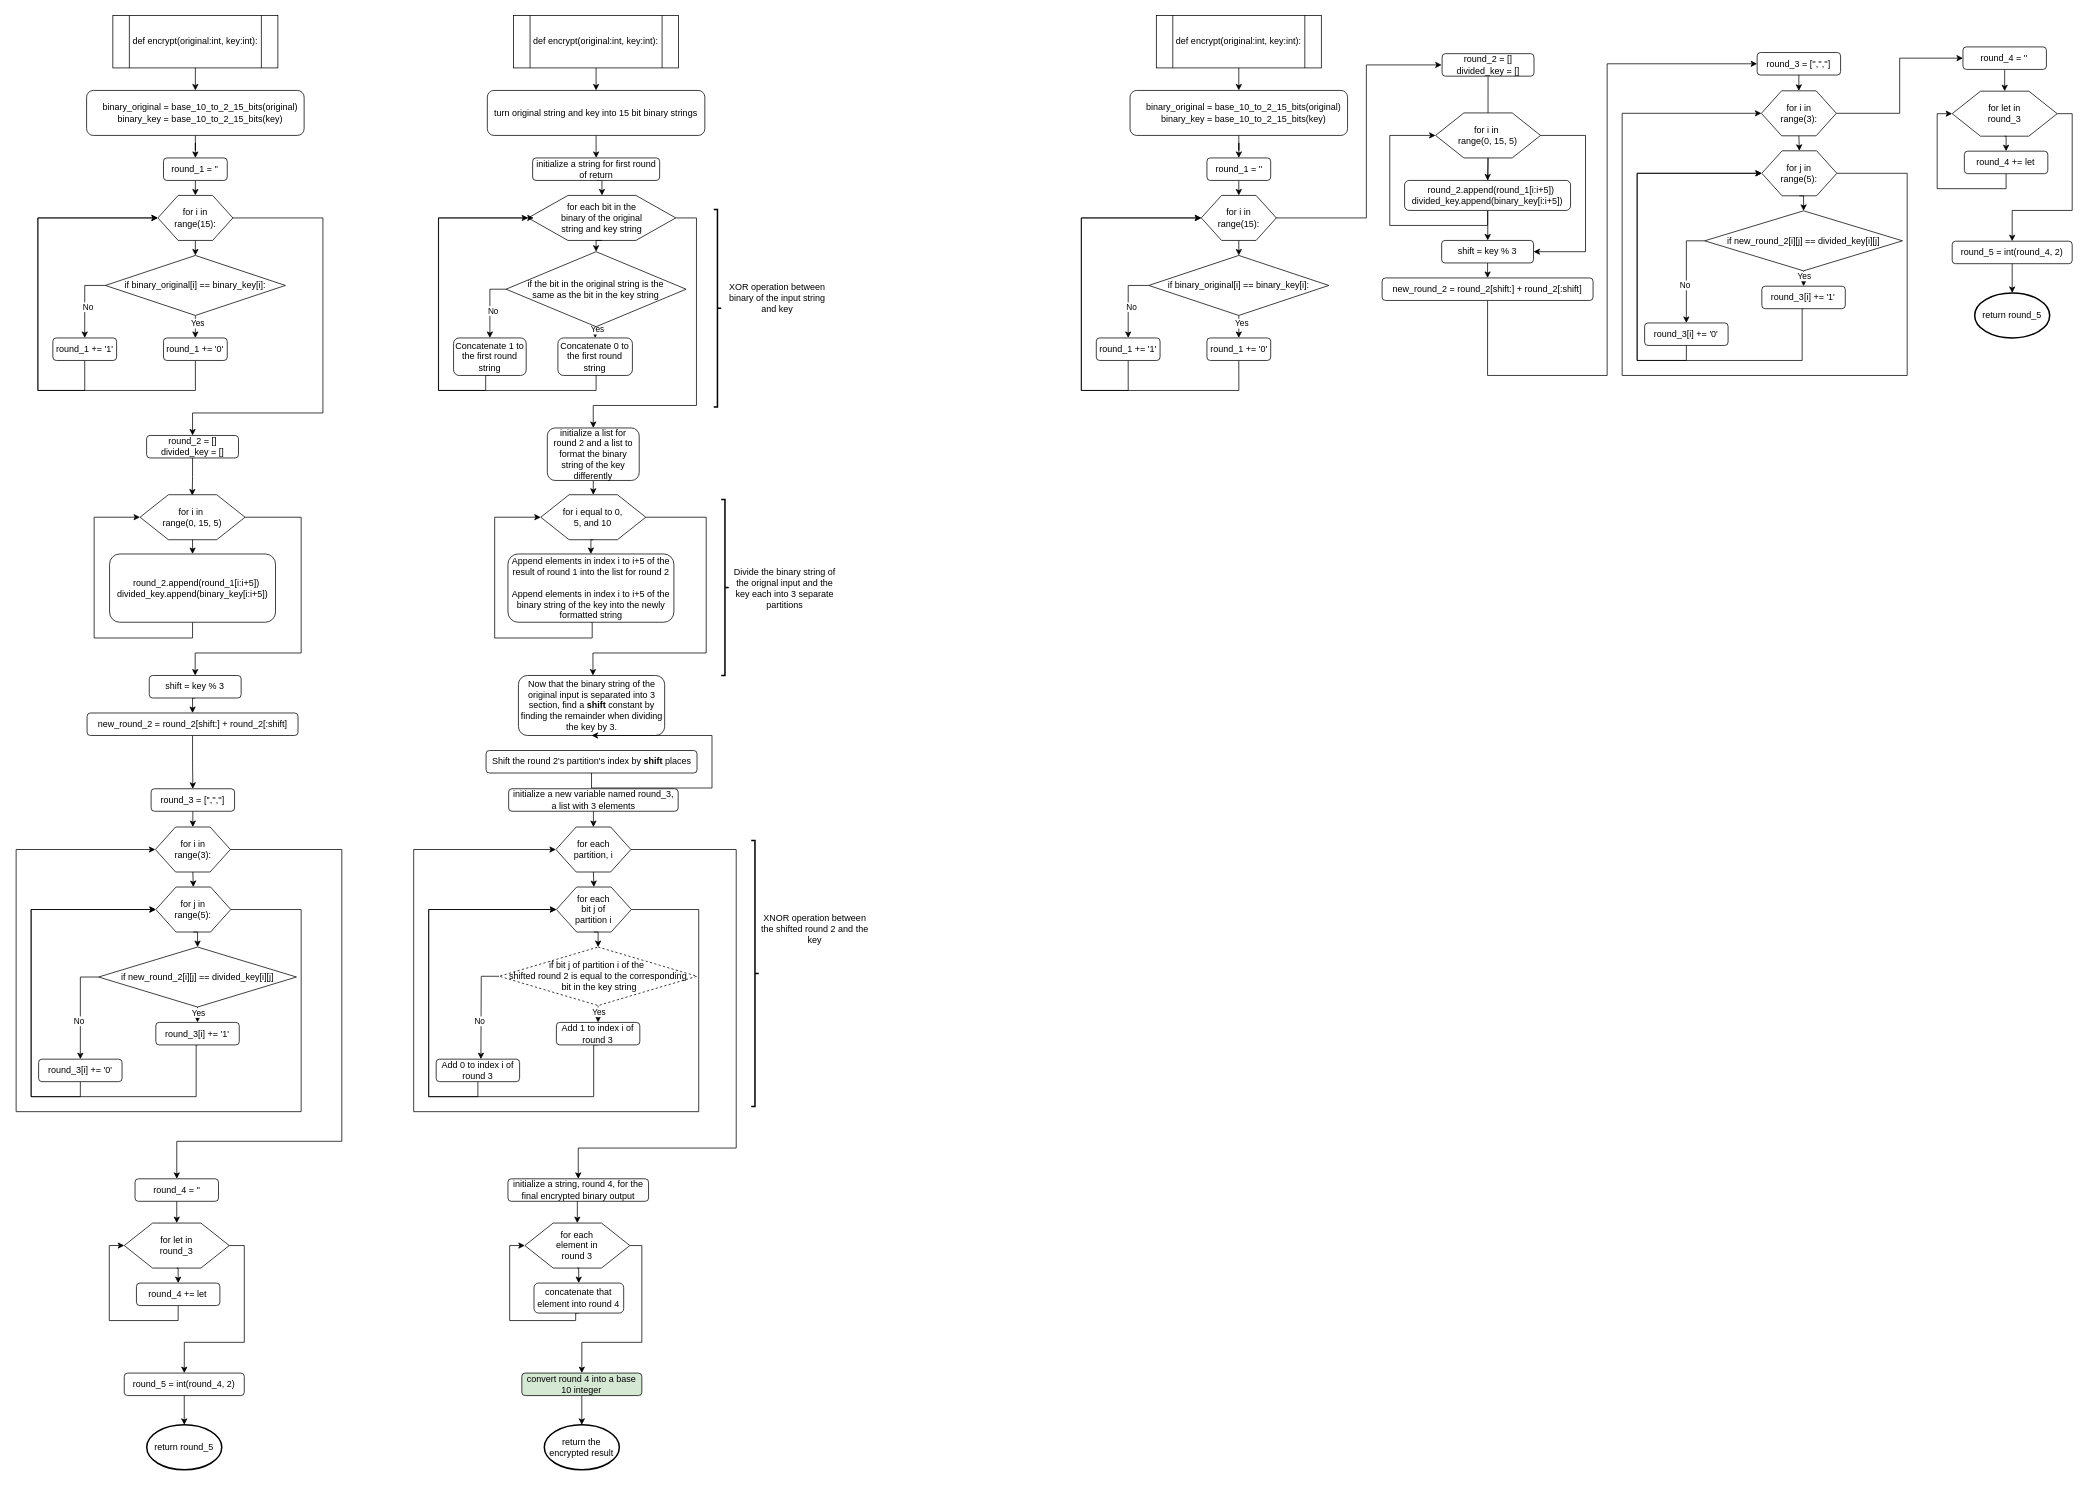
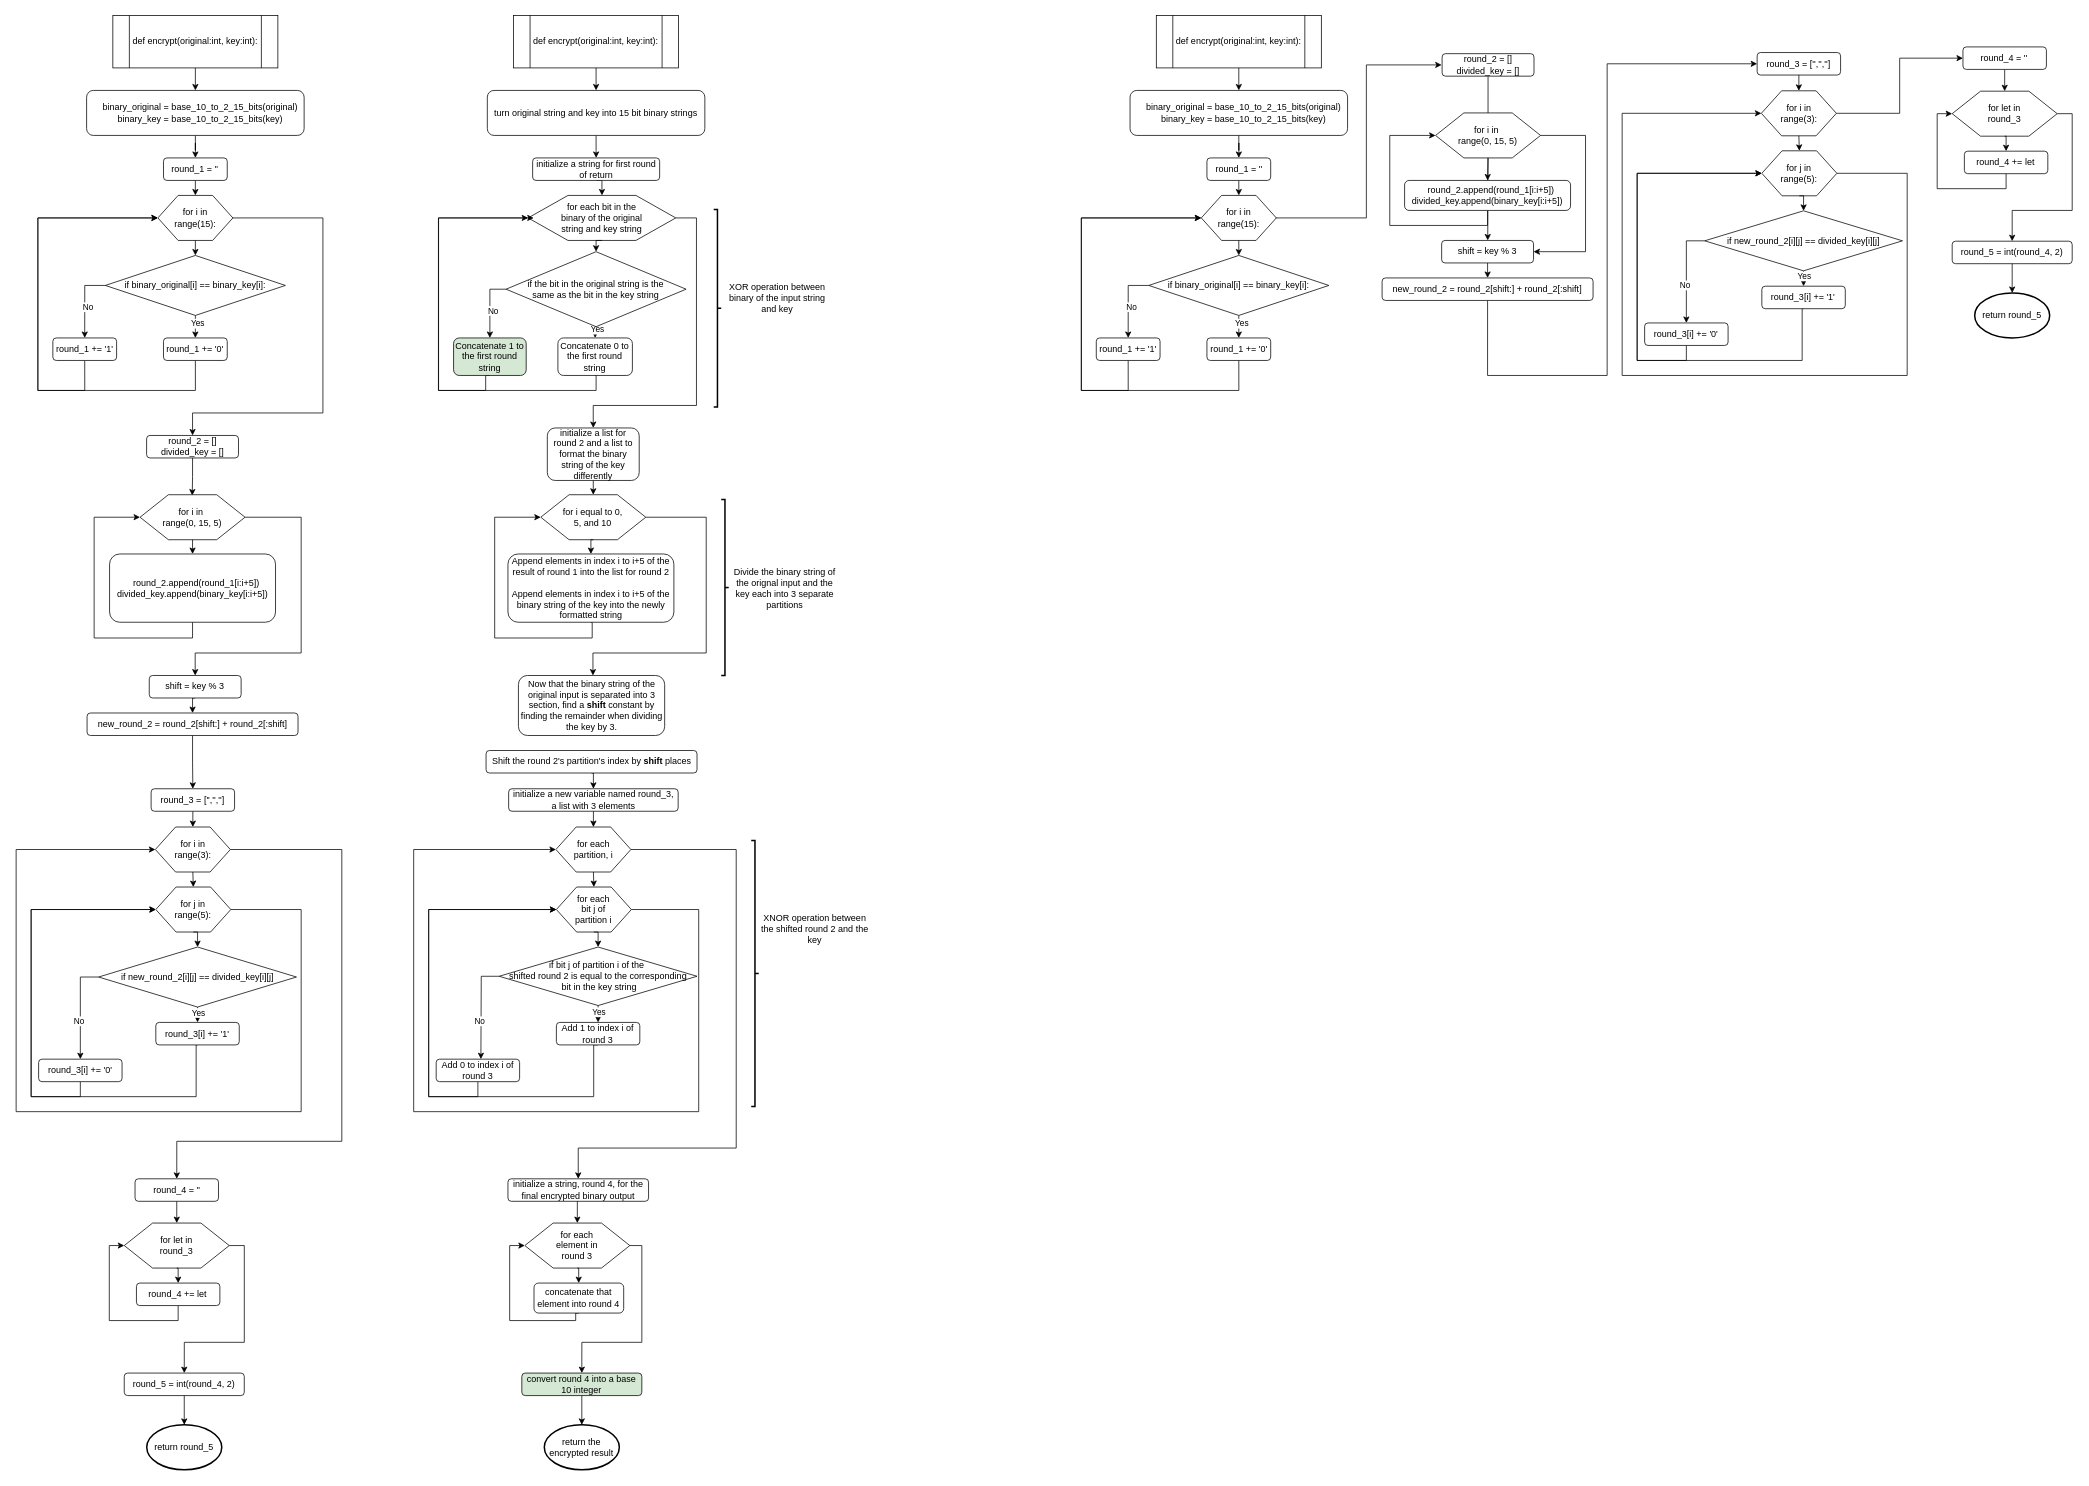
node "Concatenate 1 to the first round string": fillcolor #ffffff -> #d5e8d4
edge "Shift the round 2's partition's index by shift places" -> "Now that the binary string of the original input is separated into 3 section, find a shift constant by finding the remainder when dividing the key by 3.": now "Shift the round 2's partition's index by shift places" -> "initialize a new variable named round_3, a list with 3 elements"
node "if bit j of partition i of the shifted round 2 is equal to the corresponding bit in the key string": style dashed -> solid
